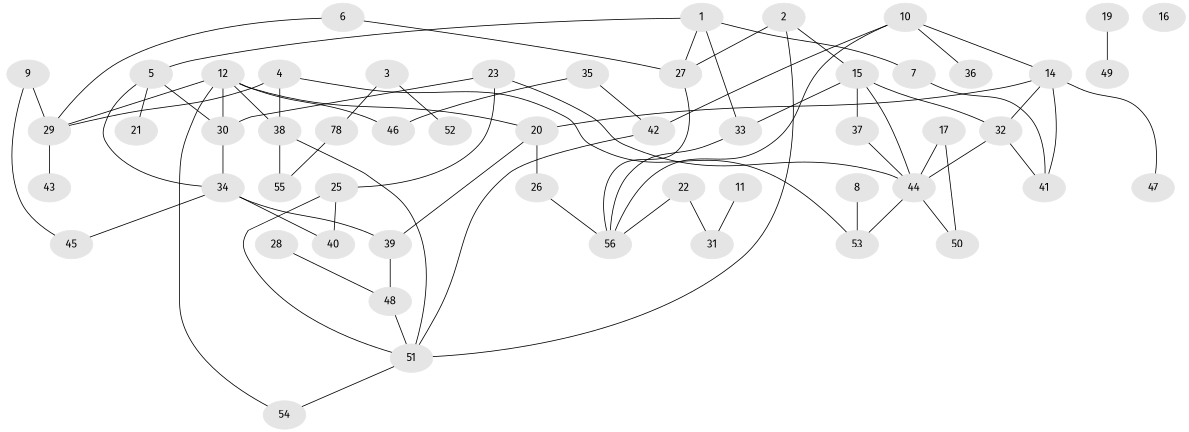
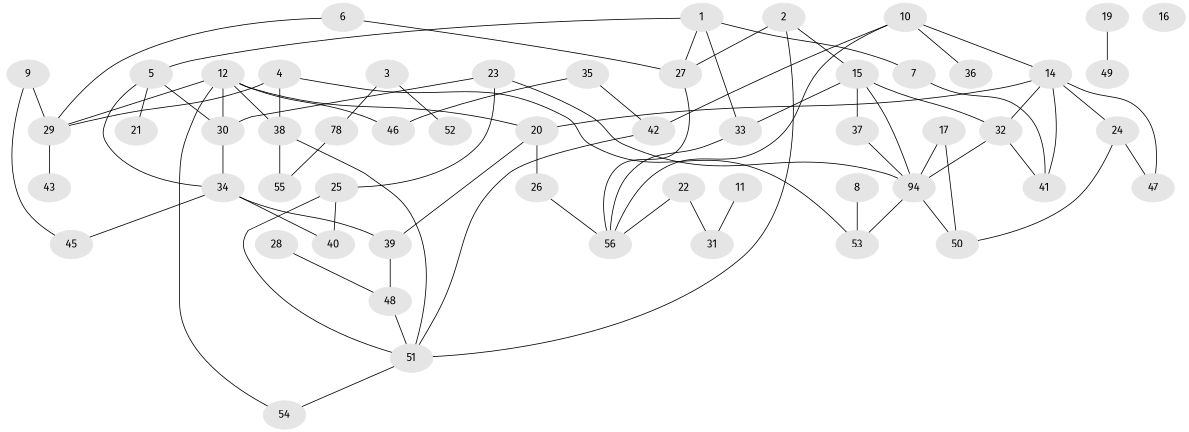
node "24": added
node "44": label "44" -> "94"
